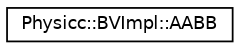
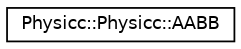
node "Physicc::BVImpl::AABB": label "Physicc::BVImpl::AABB" -> "Physicc::Physicc::AABB"
